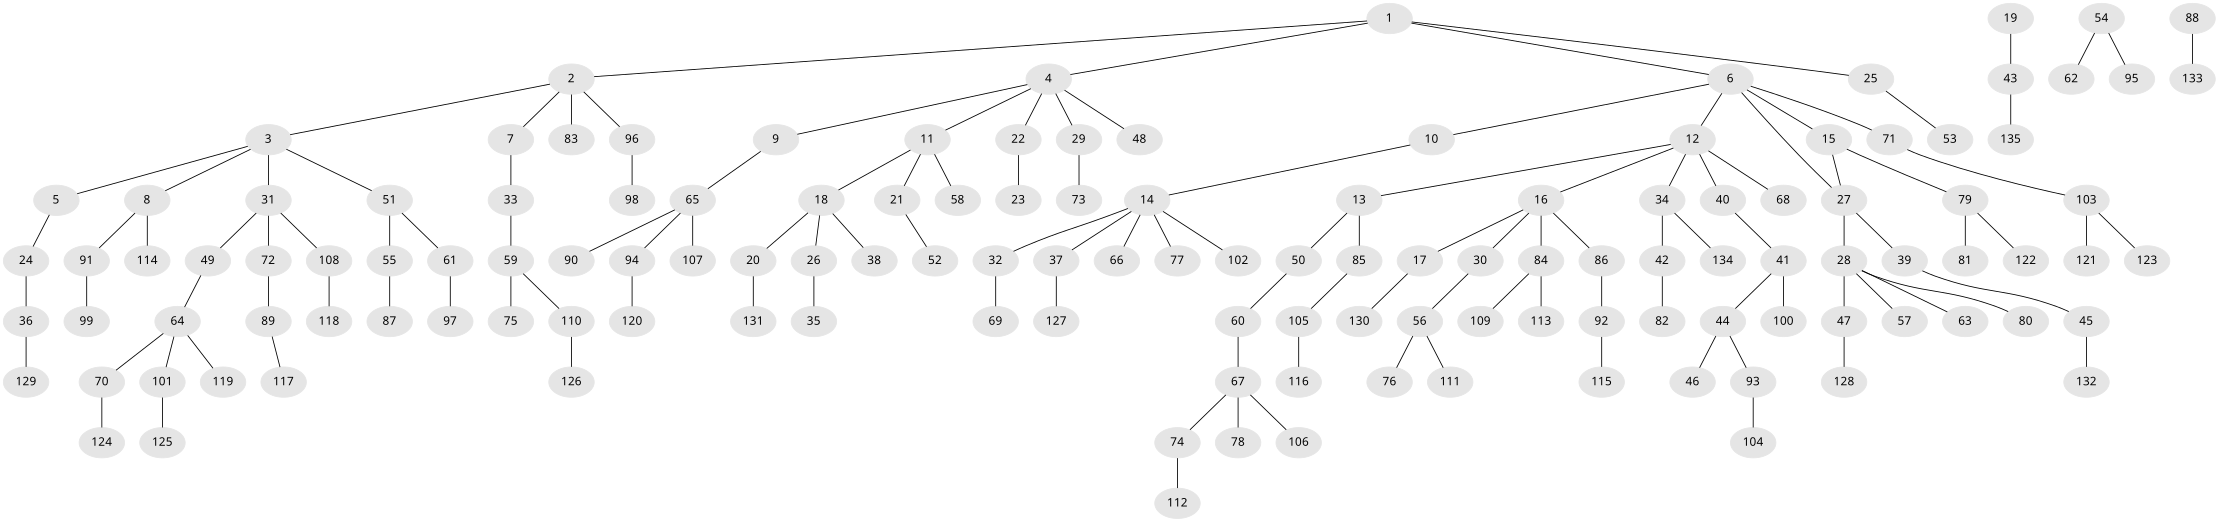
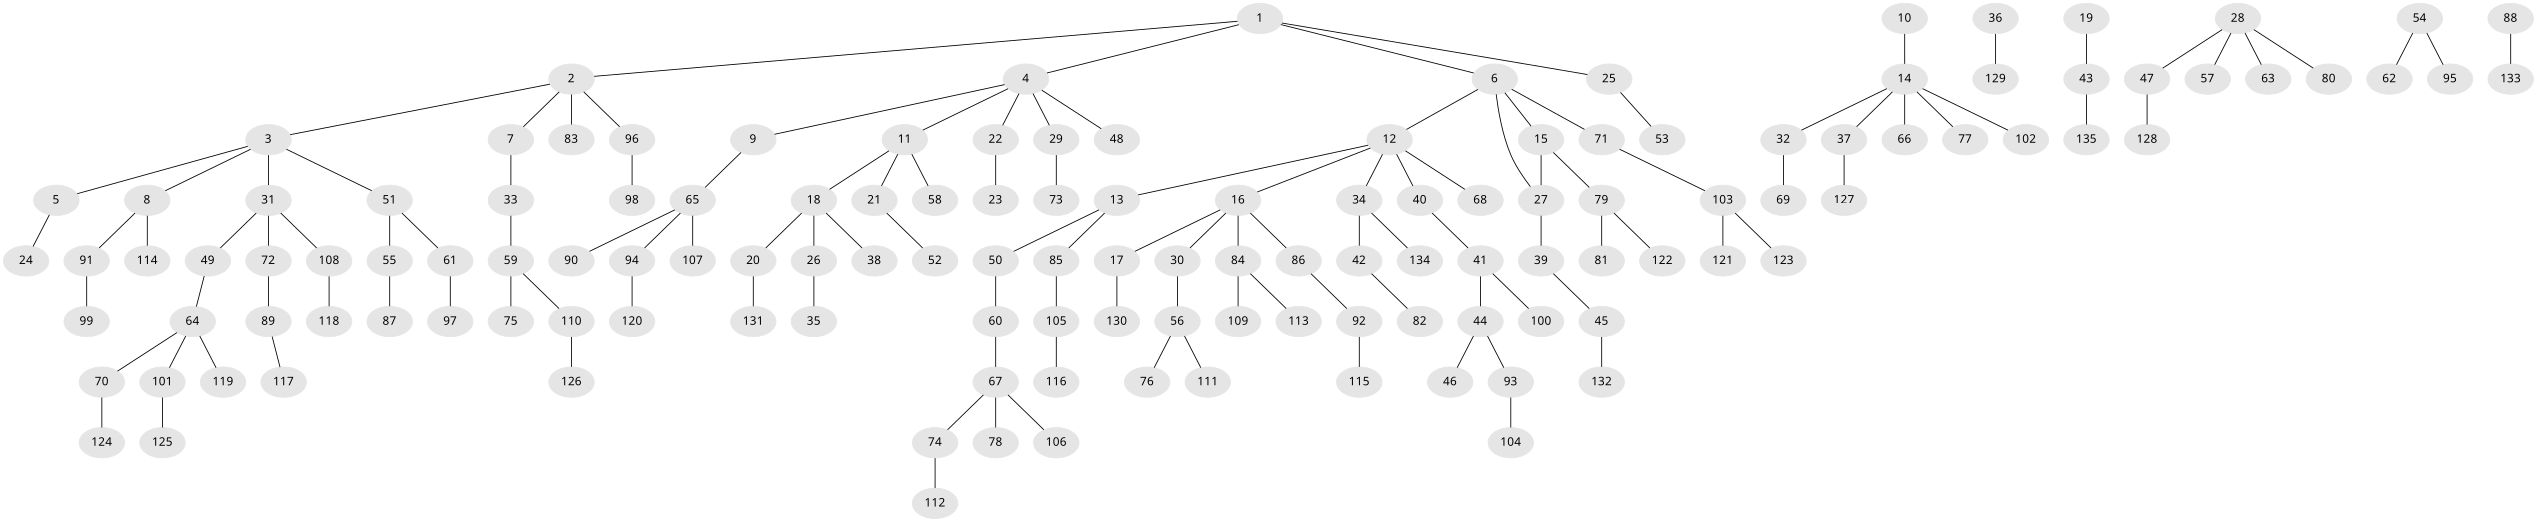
edge "6" -- "10": removed
edge "27" -- "28": removed
edge "24" -- "36": removed
